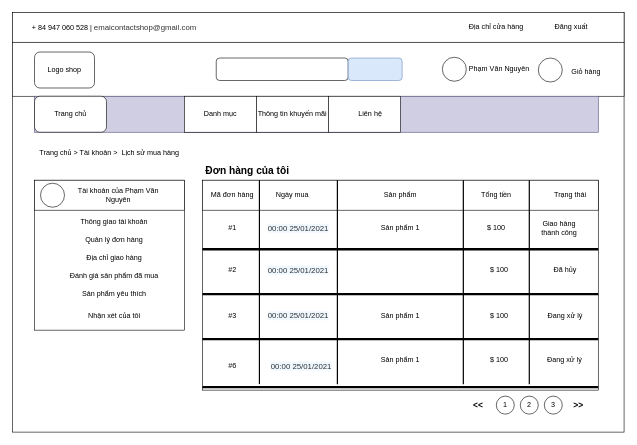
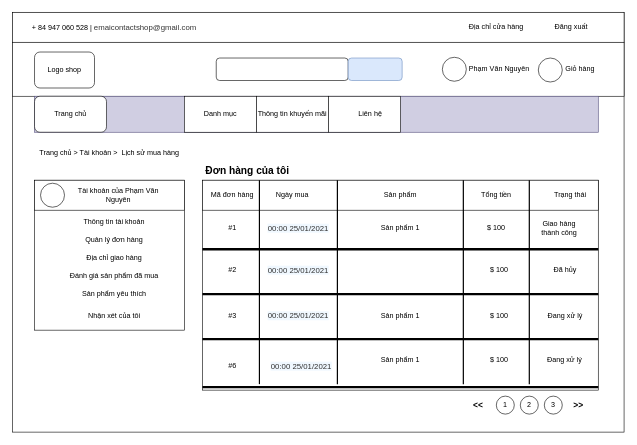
node "Giỏ hàng": moved (587, 72) -> (581, 69)
node "Thông giao tài khoản": label "Thông giao tài khoản" -> "Thông tin tài khoản"
